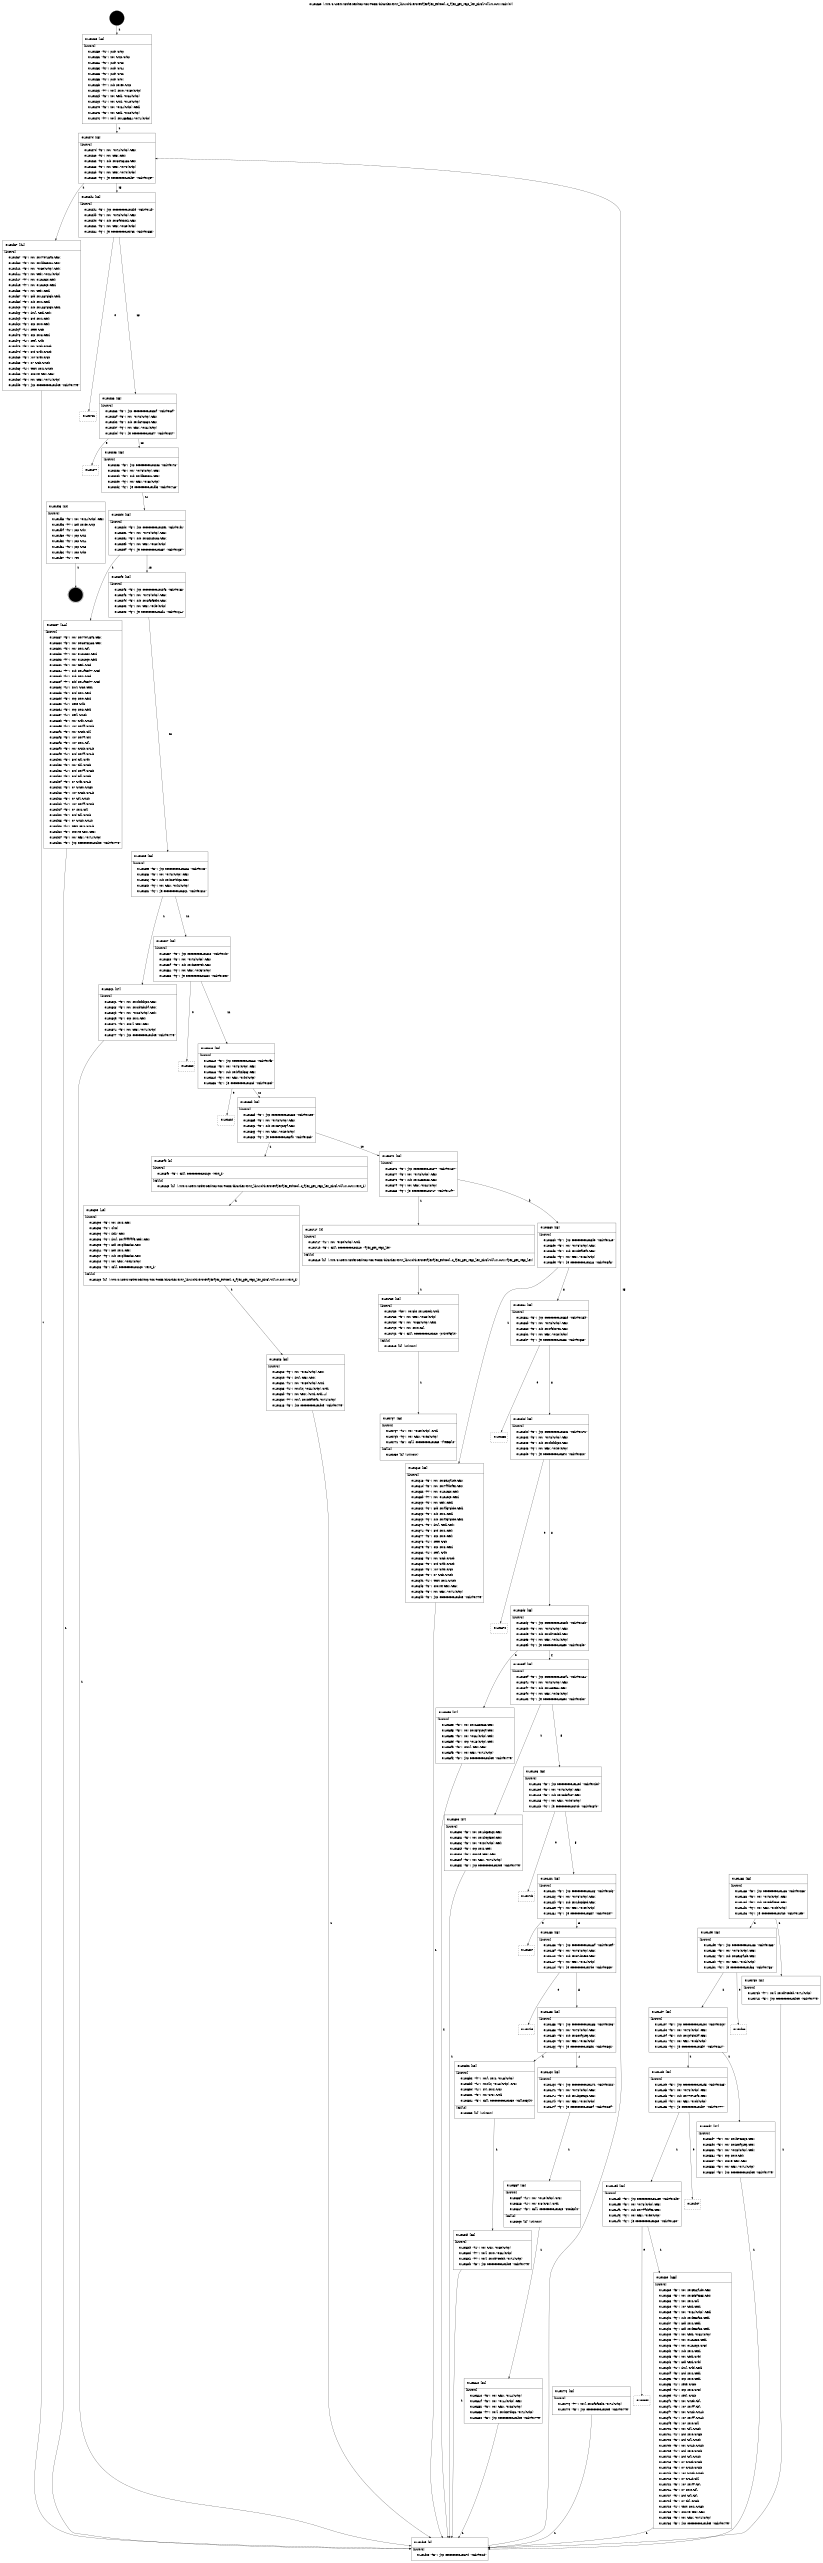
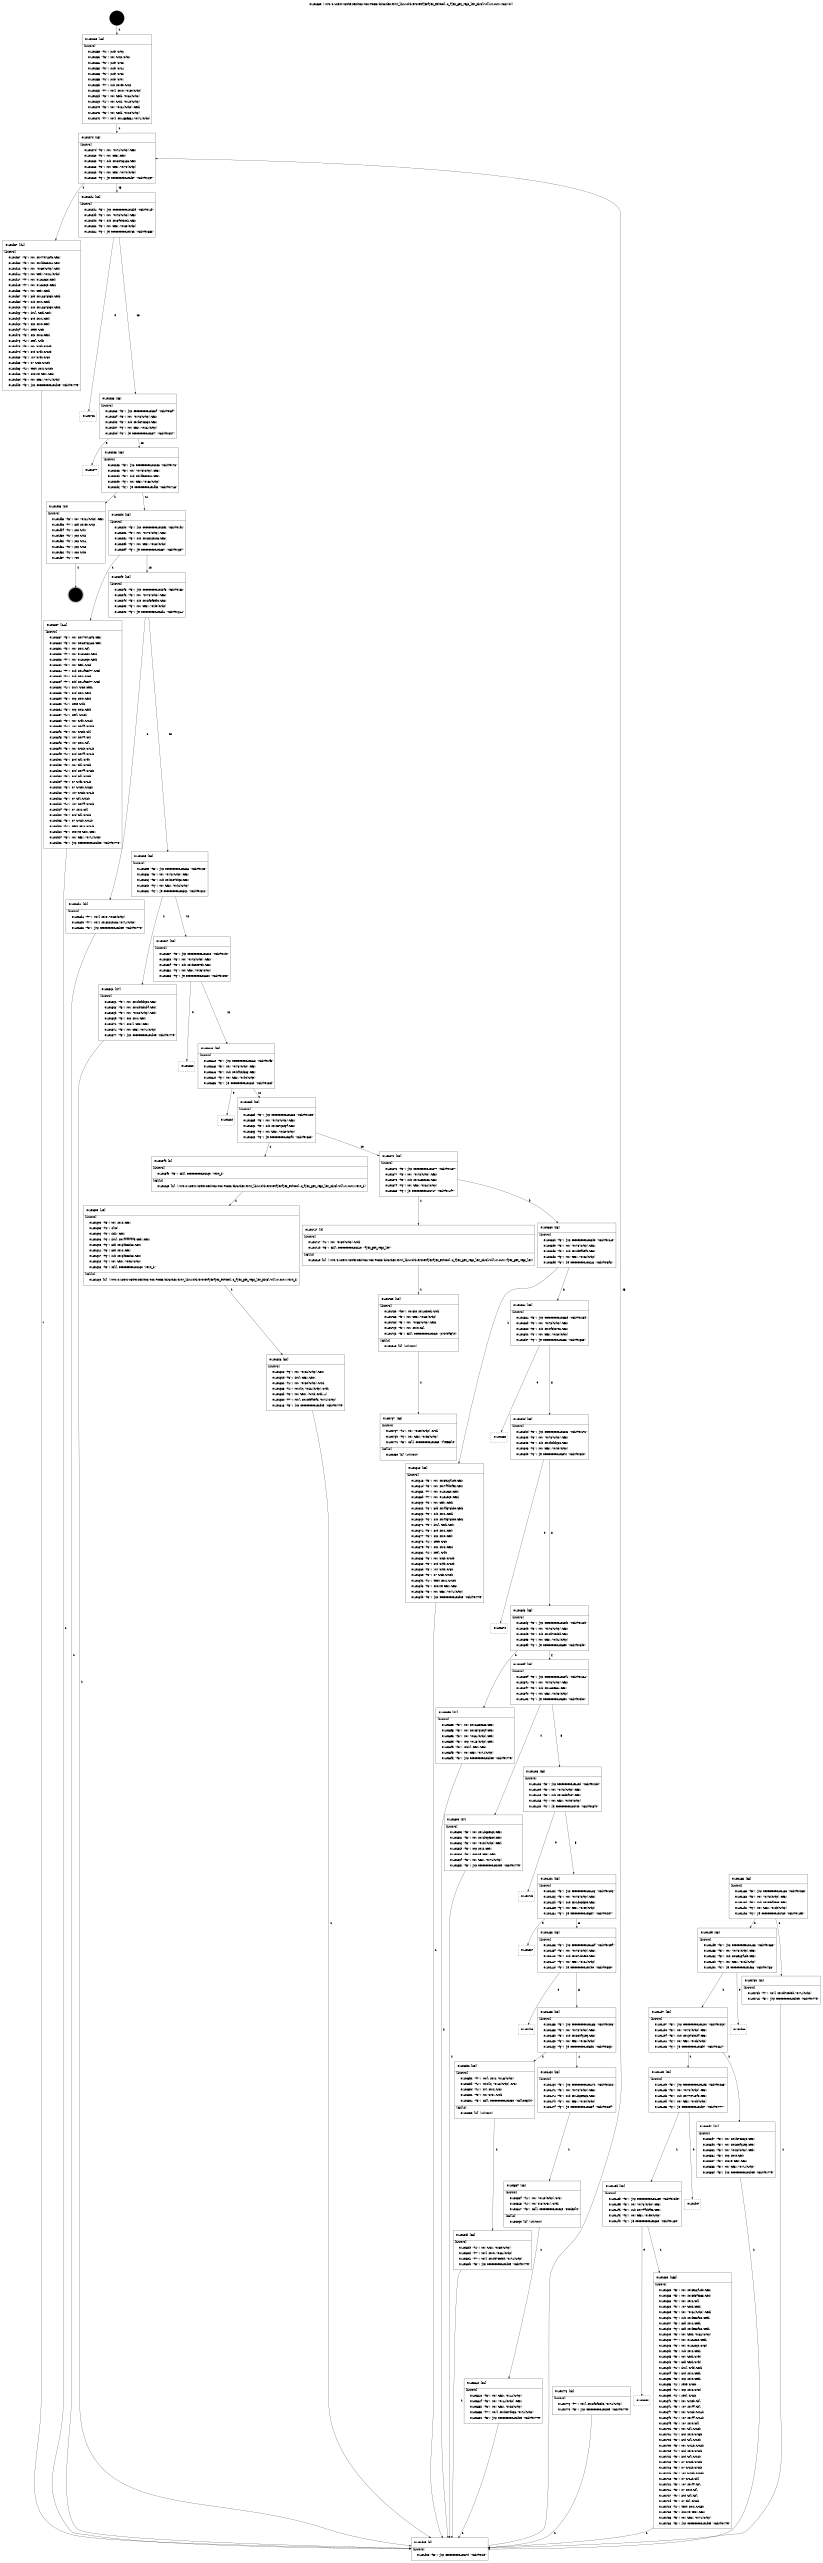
edge "0x4012c3 [25]" -> "0x401995 [19]": added, label "1"
node "0x401894 [19]": added
